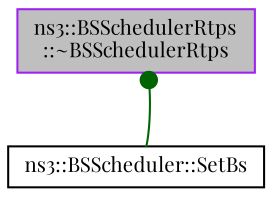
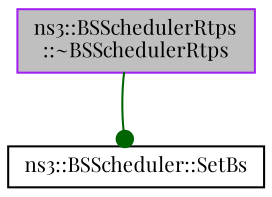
edge "ns3::BSScheduler::SetBs" -> "ns3::BSSchedulerRtps ::~BSSchedulerRtps": reversed
